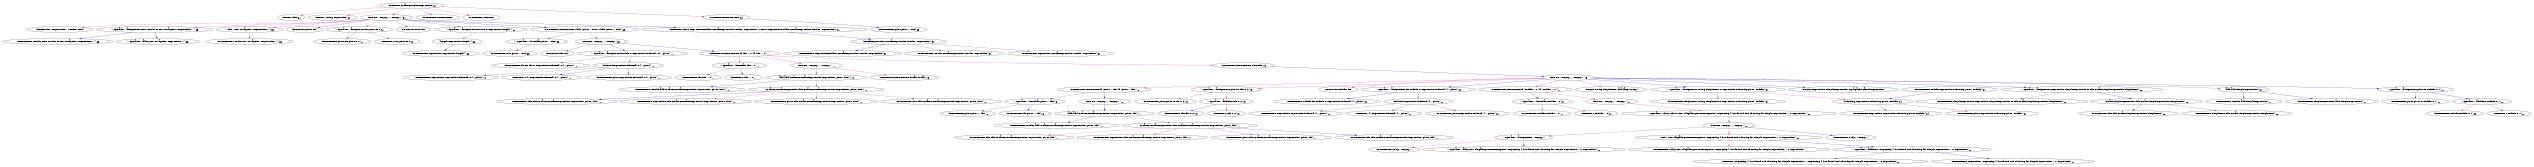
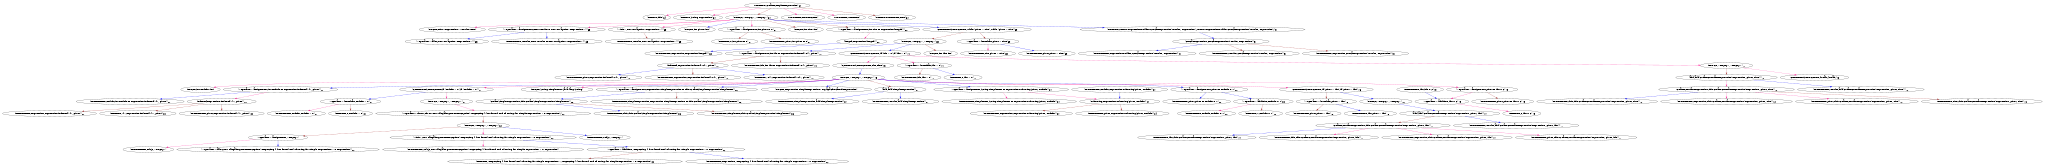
edge "(METHOD_RETURN,ANY)" -> "(IDENTIFIER,pivot,pivot < size)": now "(<operator>.lessThan,pivot < size)" -> "(IDENTIFIER,pivot,pivot < size)"
edge "(<operator>.addition,idx + 2)" -> "(IDENTIFIER,idx,idx + 2)": reversed
